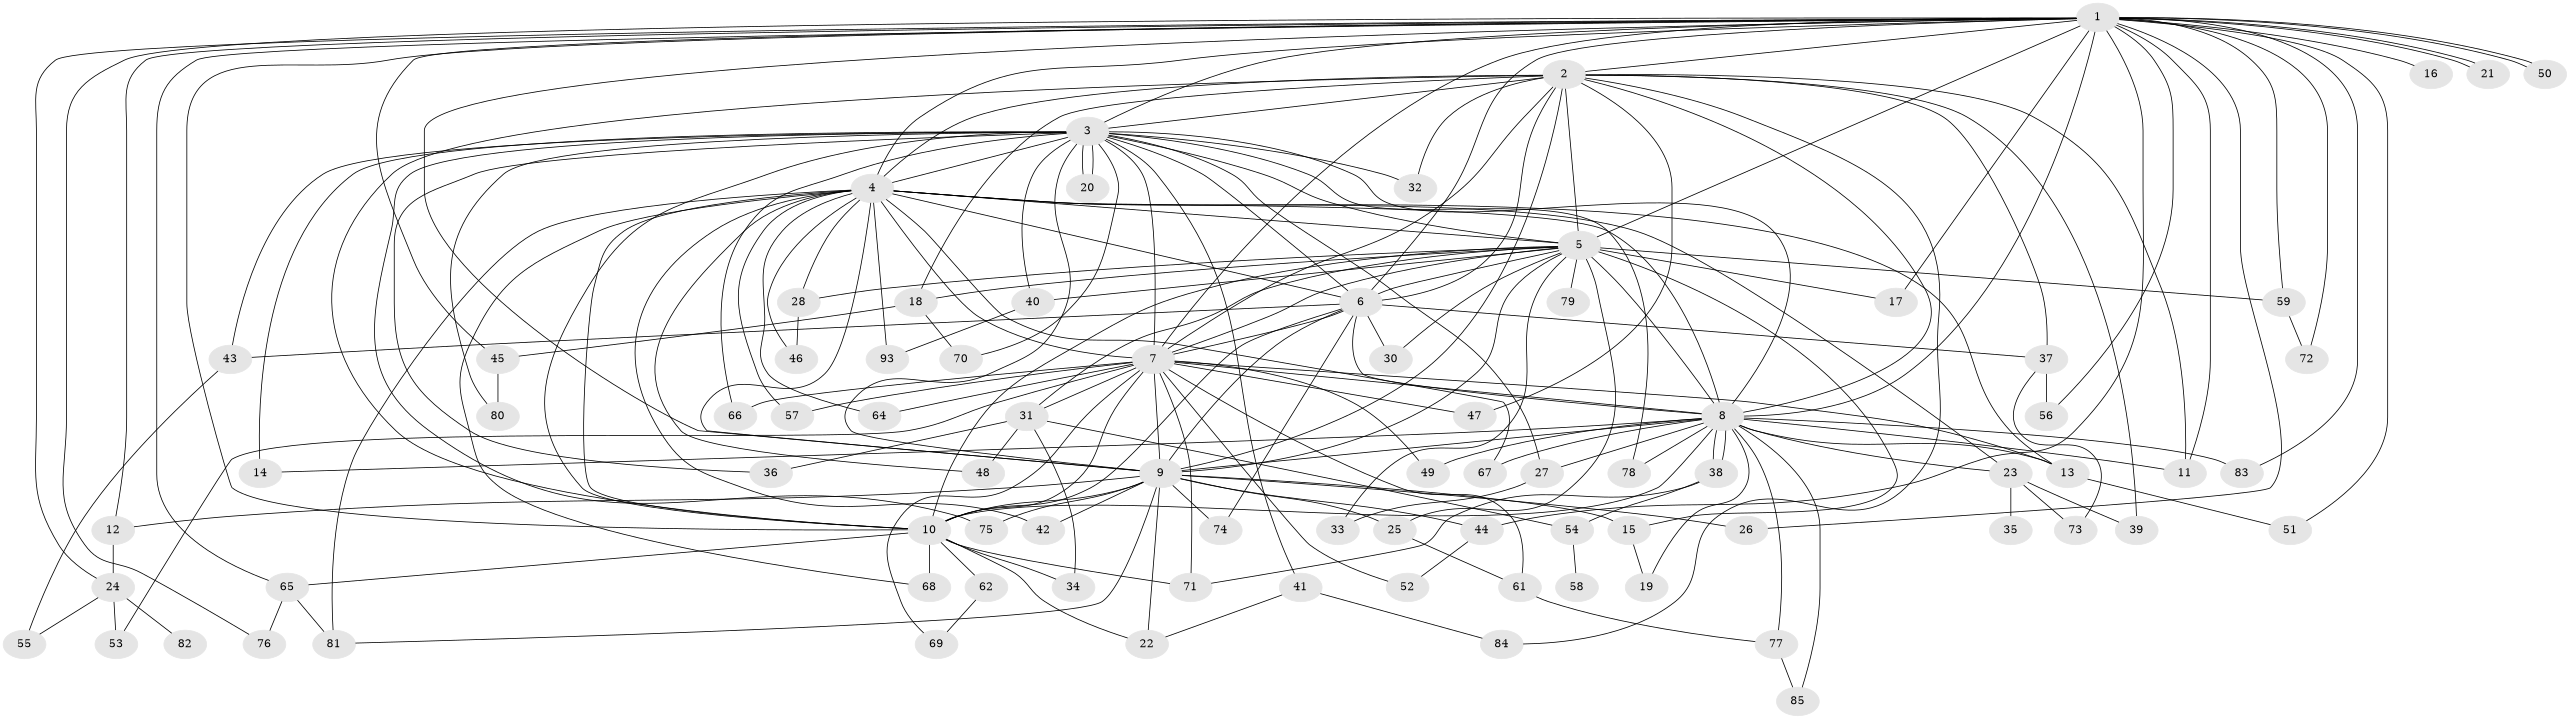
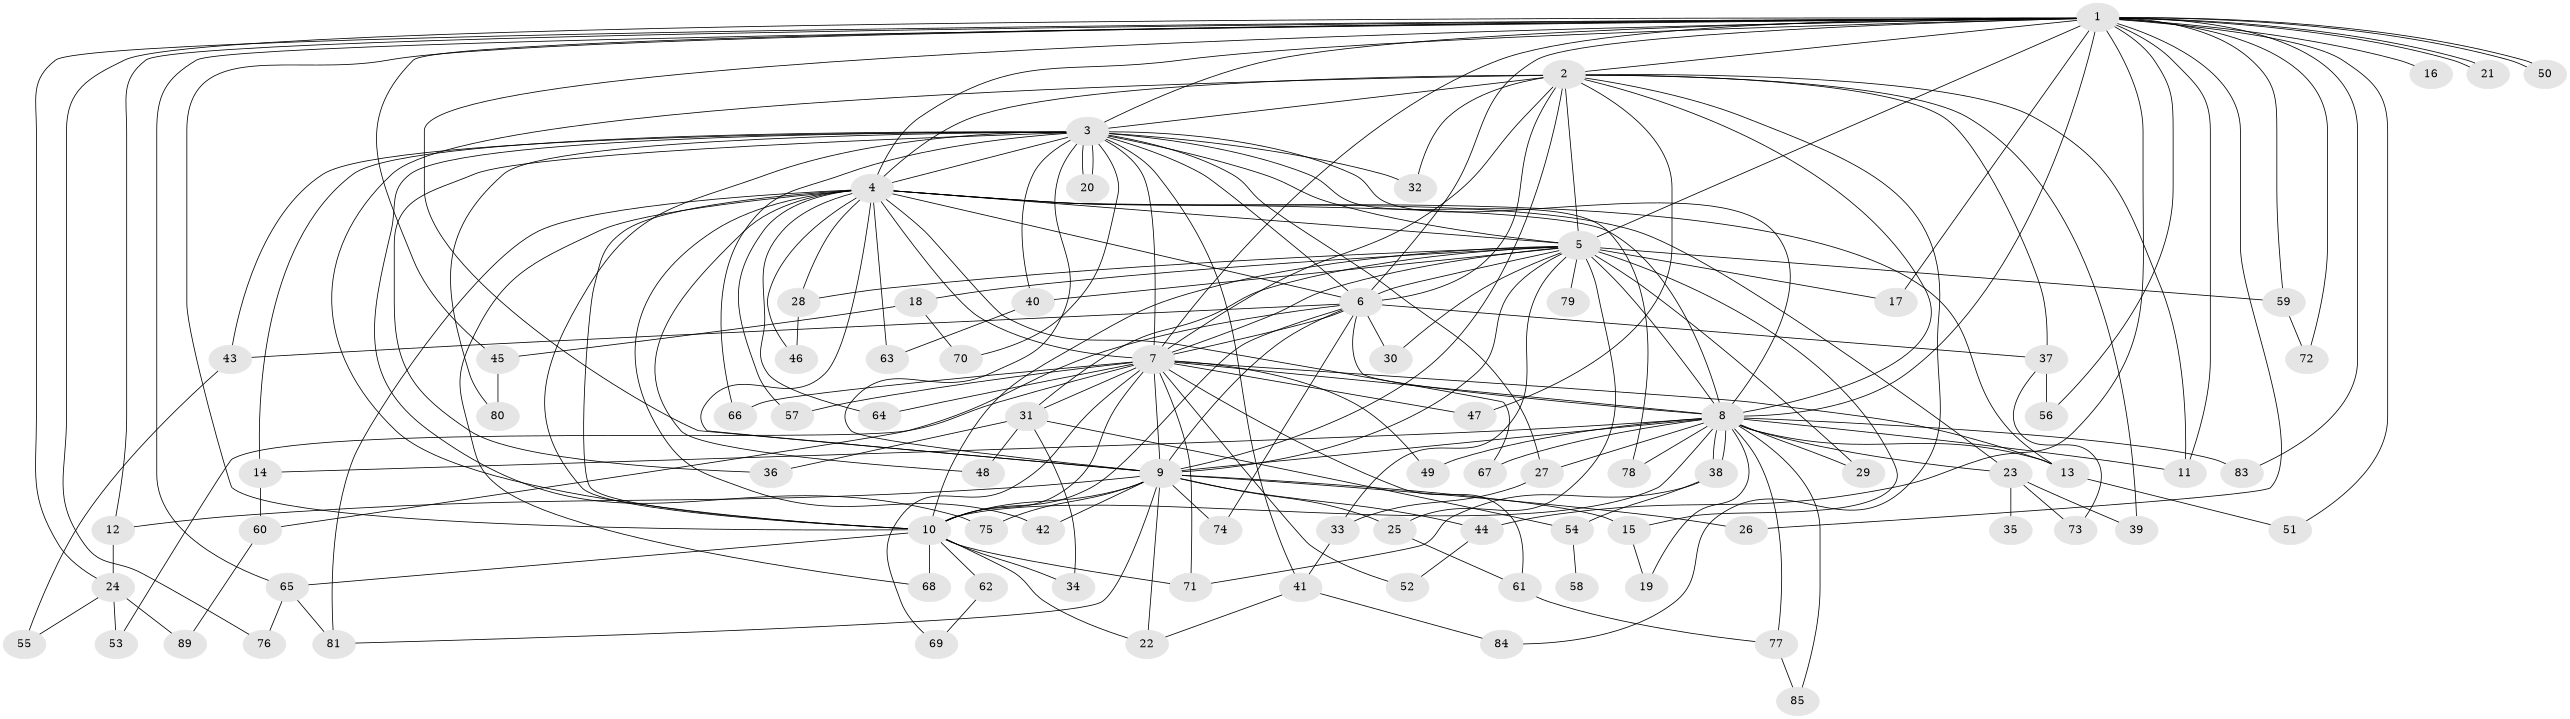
edge "2" -- "18": removed
node "93": label "93" -> "63"
node "29": added
node "60": added
edge "33" -- "41": added
node "82": label "82" -> "89"
